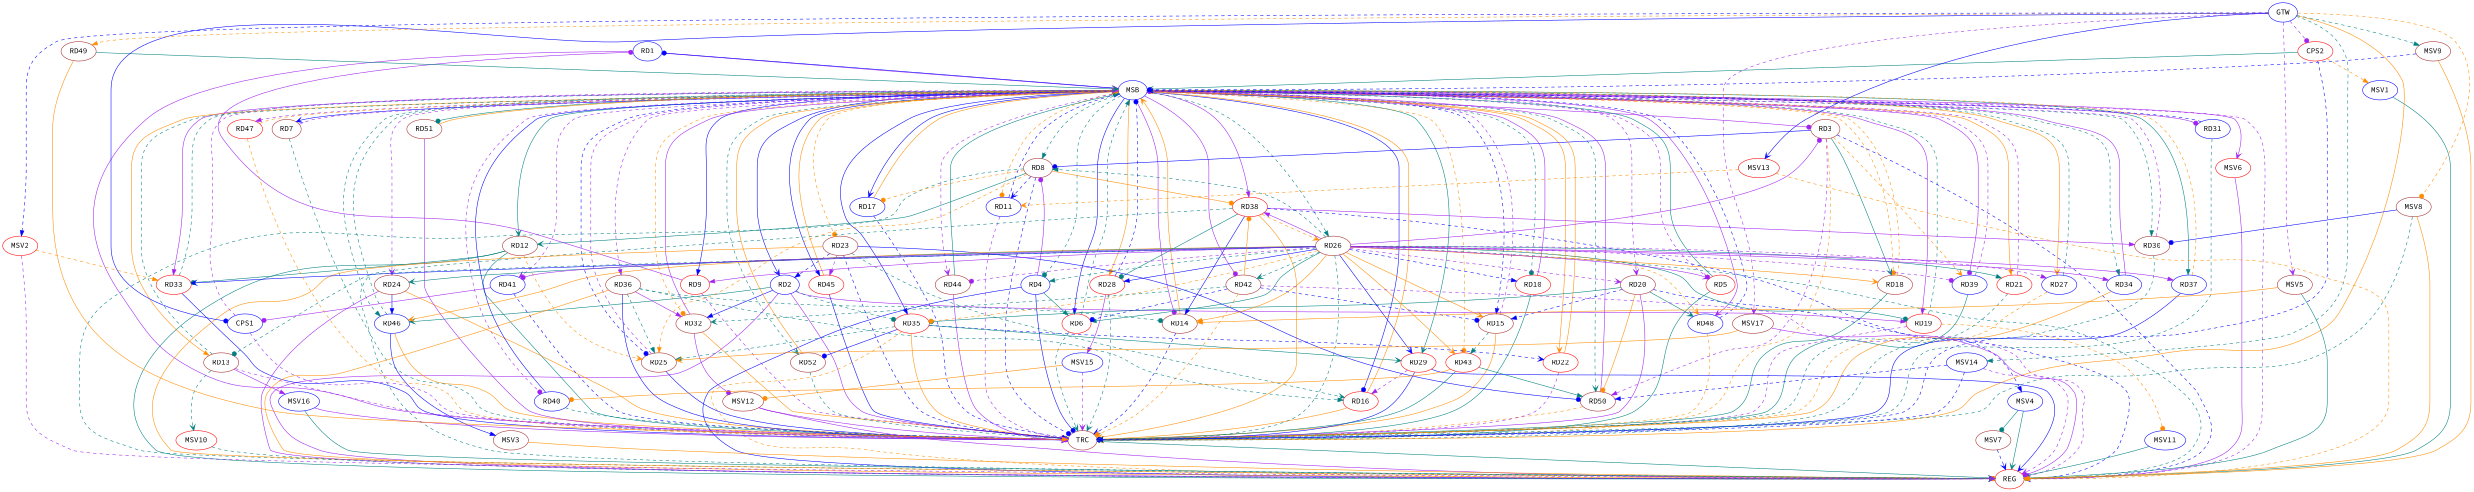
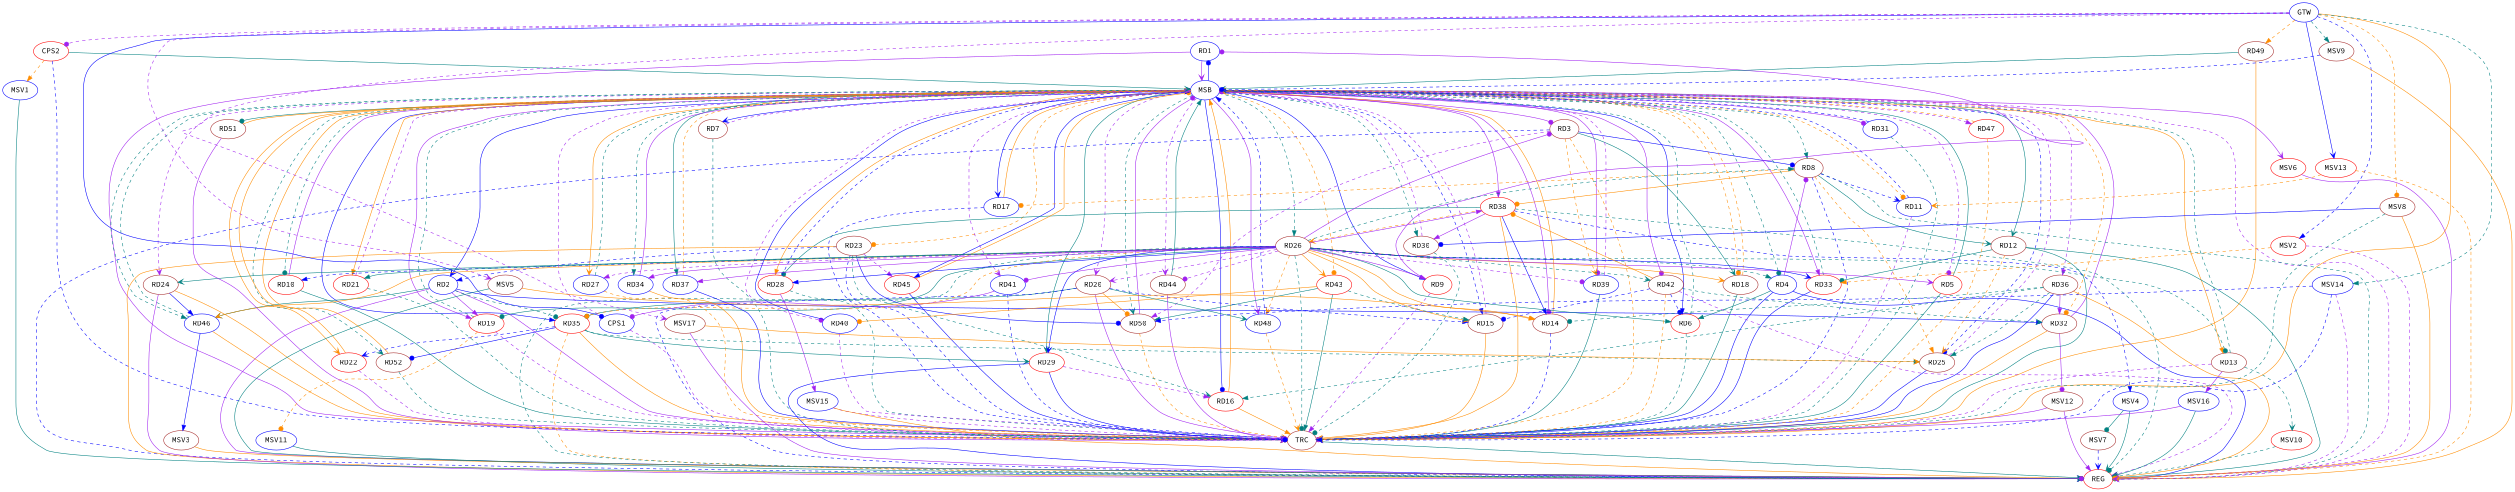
edge "RD15" -> "RD43": reversed
edge "MSV15" -> "MSV12": now "MSV15" -> "REG"
edge "RD40" -> "TRC": color teal -> purple
